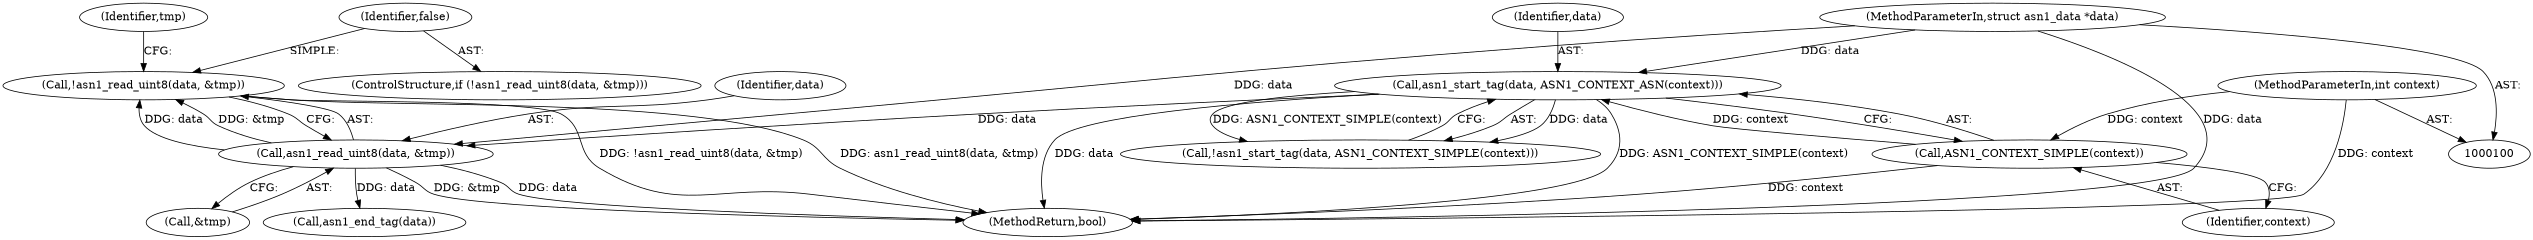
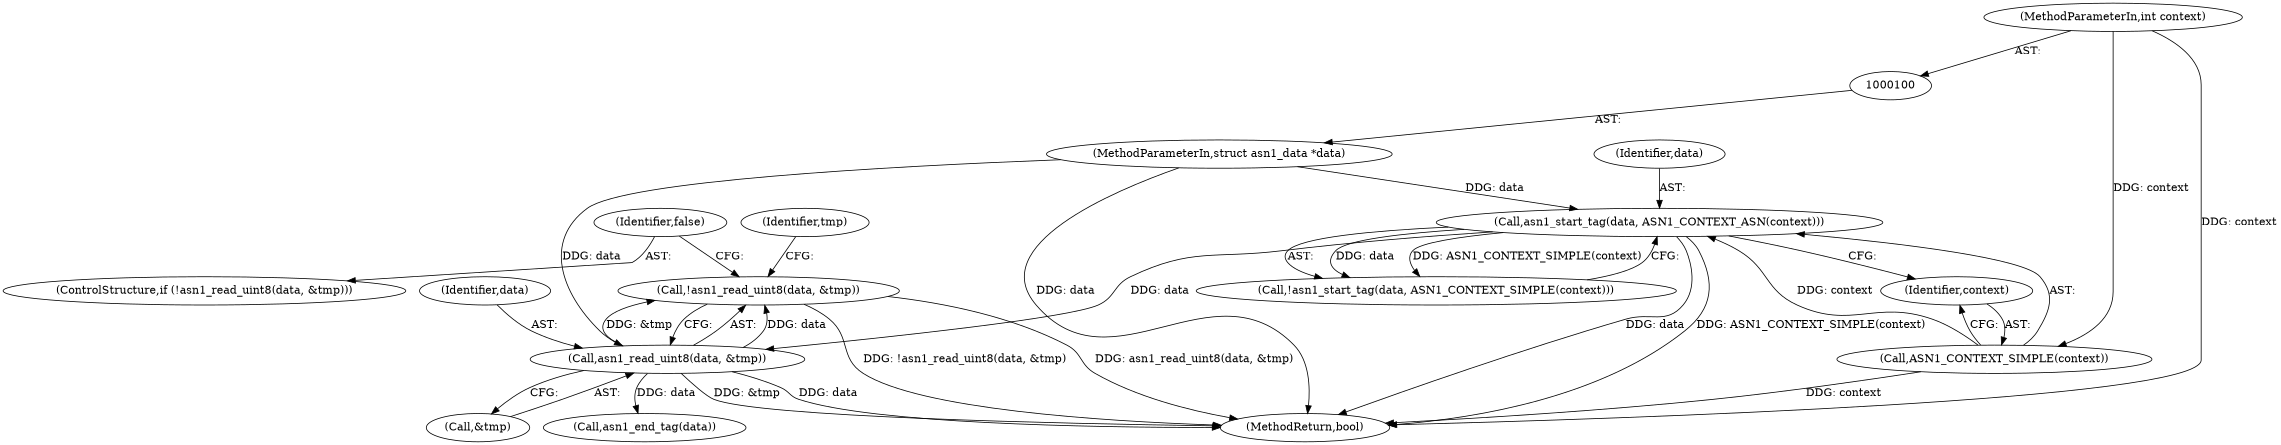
edge "(MethodParameterIn,struct asn1_data *data)" -> "1000100": reversed
edge "(Identifier,false)" -> "(Call,!asn1_read_uint8(data, &tmp))": label "SIMPLE: " -> "CFG: "
edge "(Call,asn1_start_tag(data, ASN1_CONTEXT_ASN(context)))" -> "(Call,ASN1_CONTEXT_SIMPLE(context))": now "(Call,asn1_start_tag(data, ASN1_CONTEXT_ASN(context)))" -> "(Identifier,context)"
